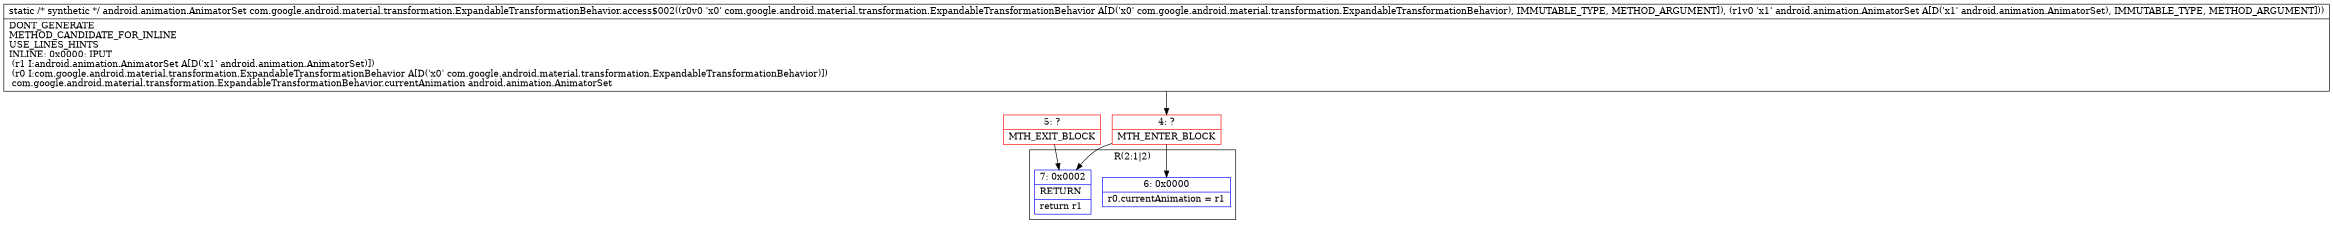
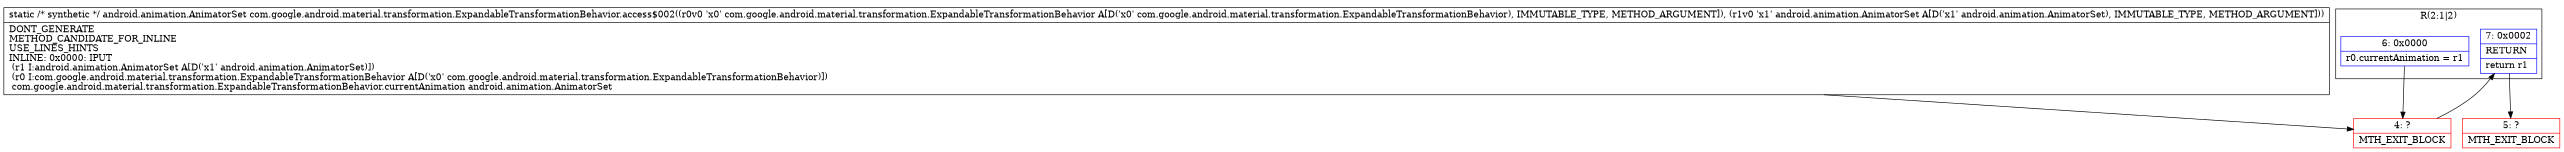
node "4: ?": text "MTH_ENTER_BLOCK" -> "MTH_EXIT_BLOCK"
edge "5: ?" -> "7: 0x0002": reversed
edge "4: ?" -> "6: 0x0000": reversed
